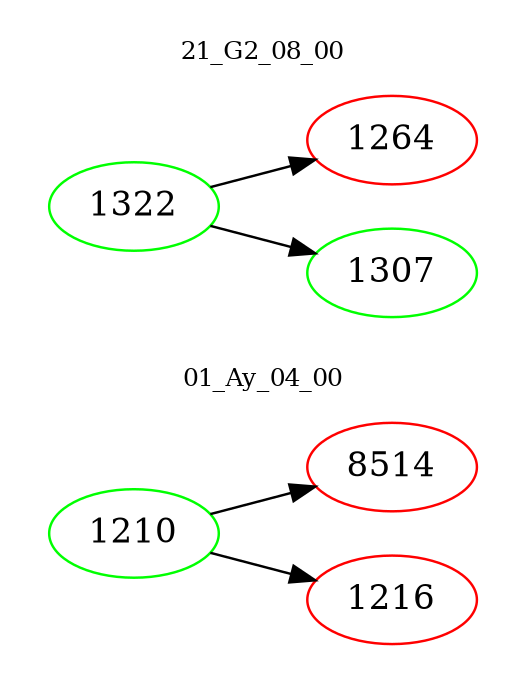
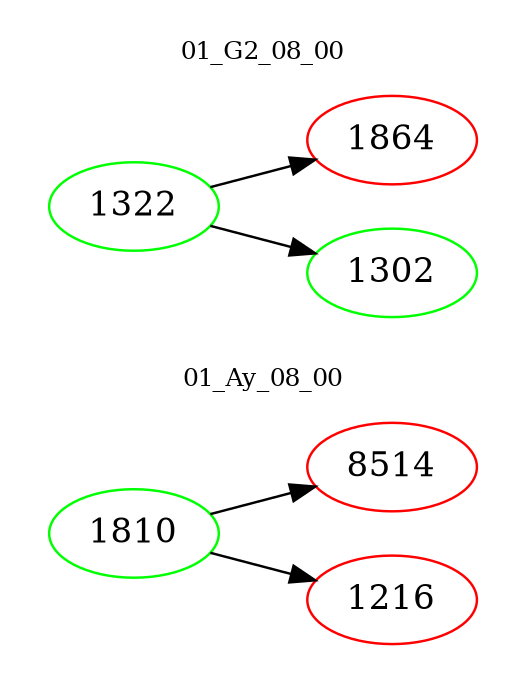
cluster "21_G2_08_00": label "21_G2_08_00" -> "01_G2_08_00"
node "1264": label "1264" -> "1864"
node "1307": label "1307" -> "1302"
cluster "01_Ay_04_00": label "01_Ay_04_00" -> "01_Ay_08_00"
node "1210": label "1210" -> "1810"
